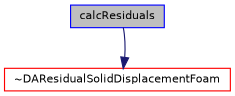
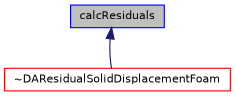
edge "calcResiduals" -> "~DAResidualSolidDisplacementFoam": reversed
